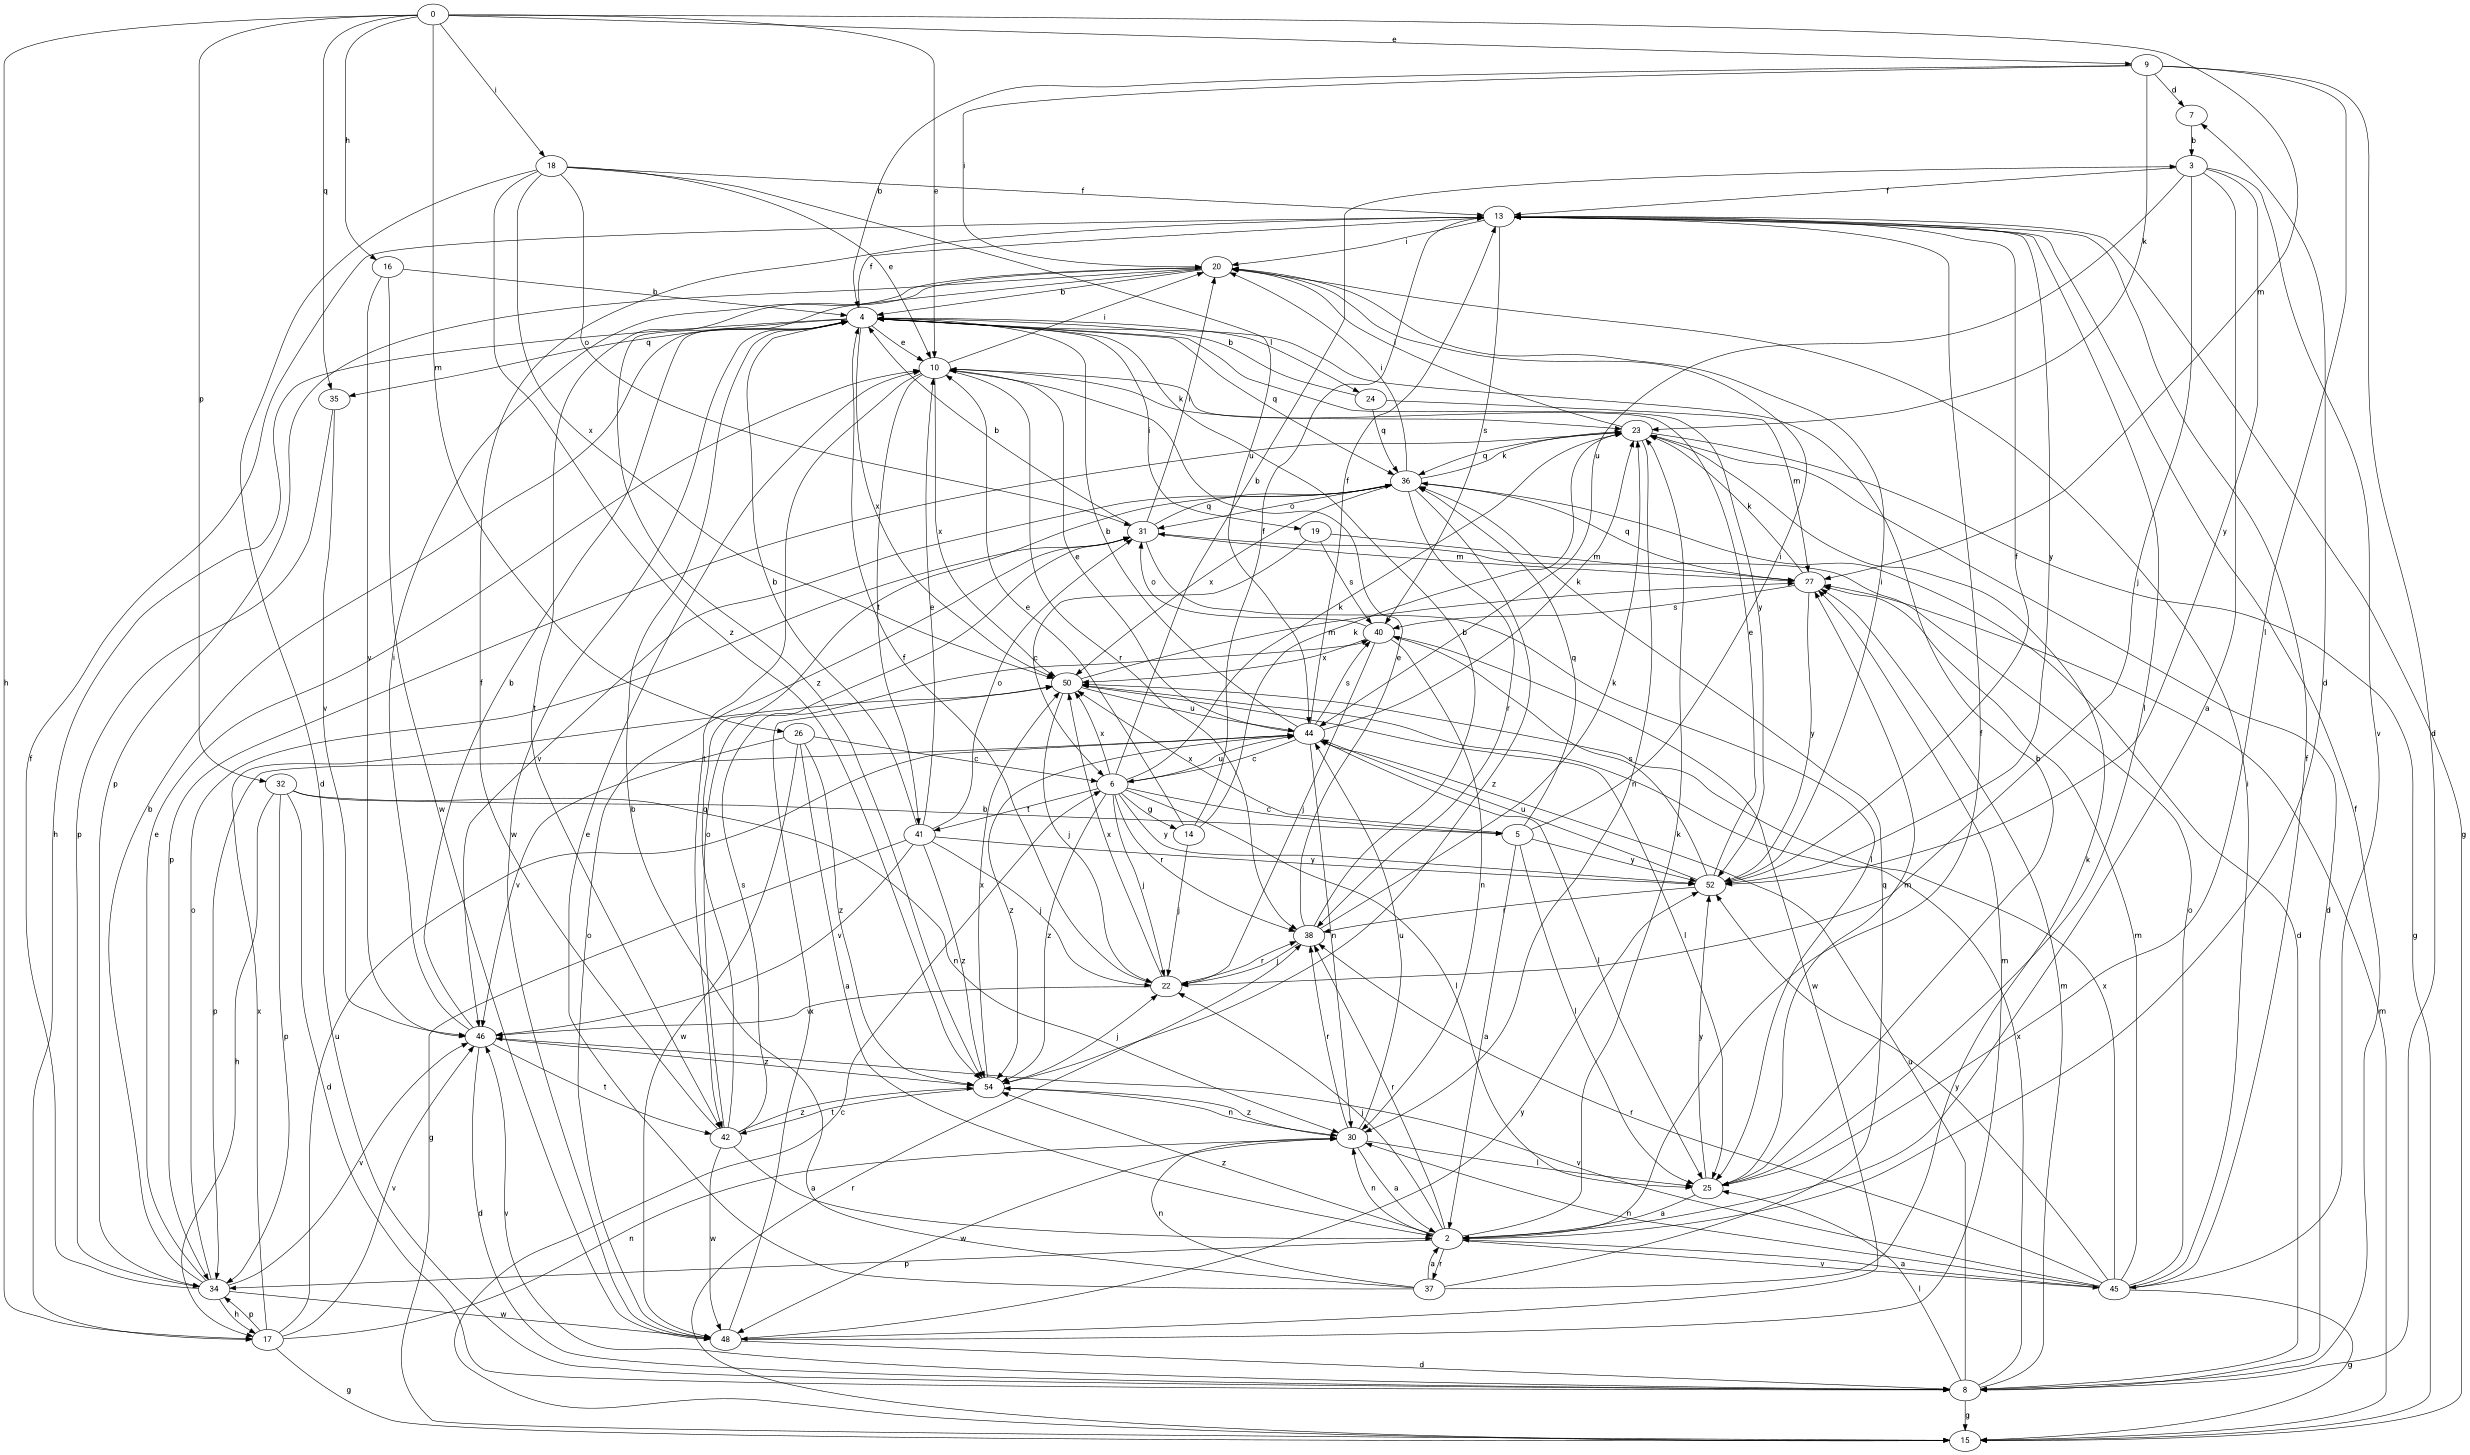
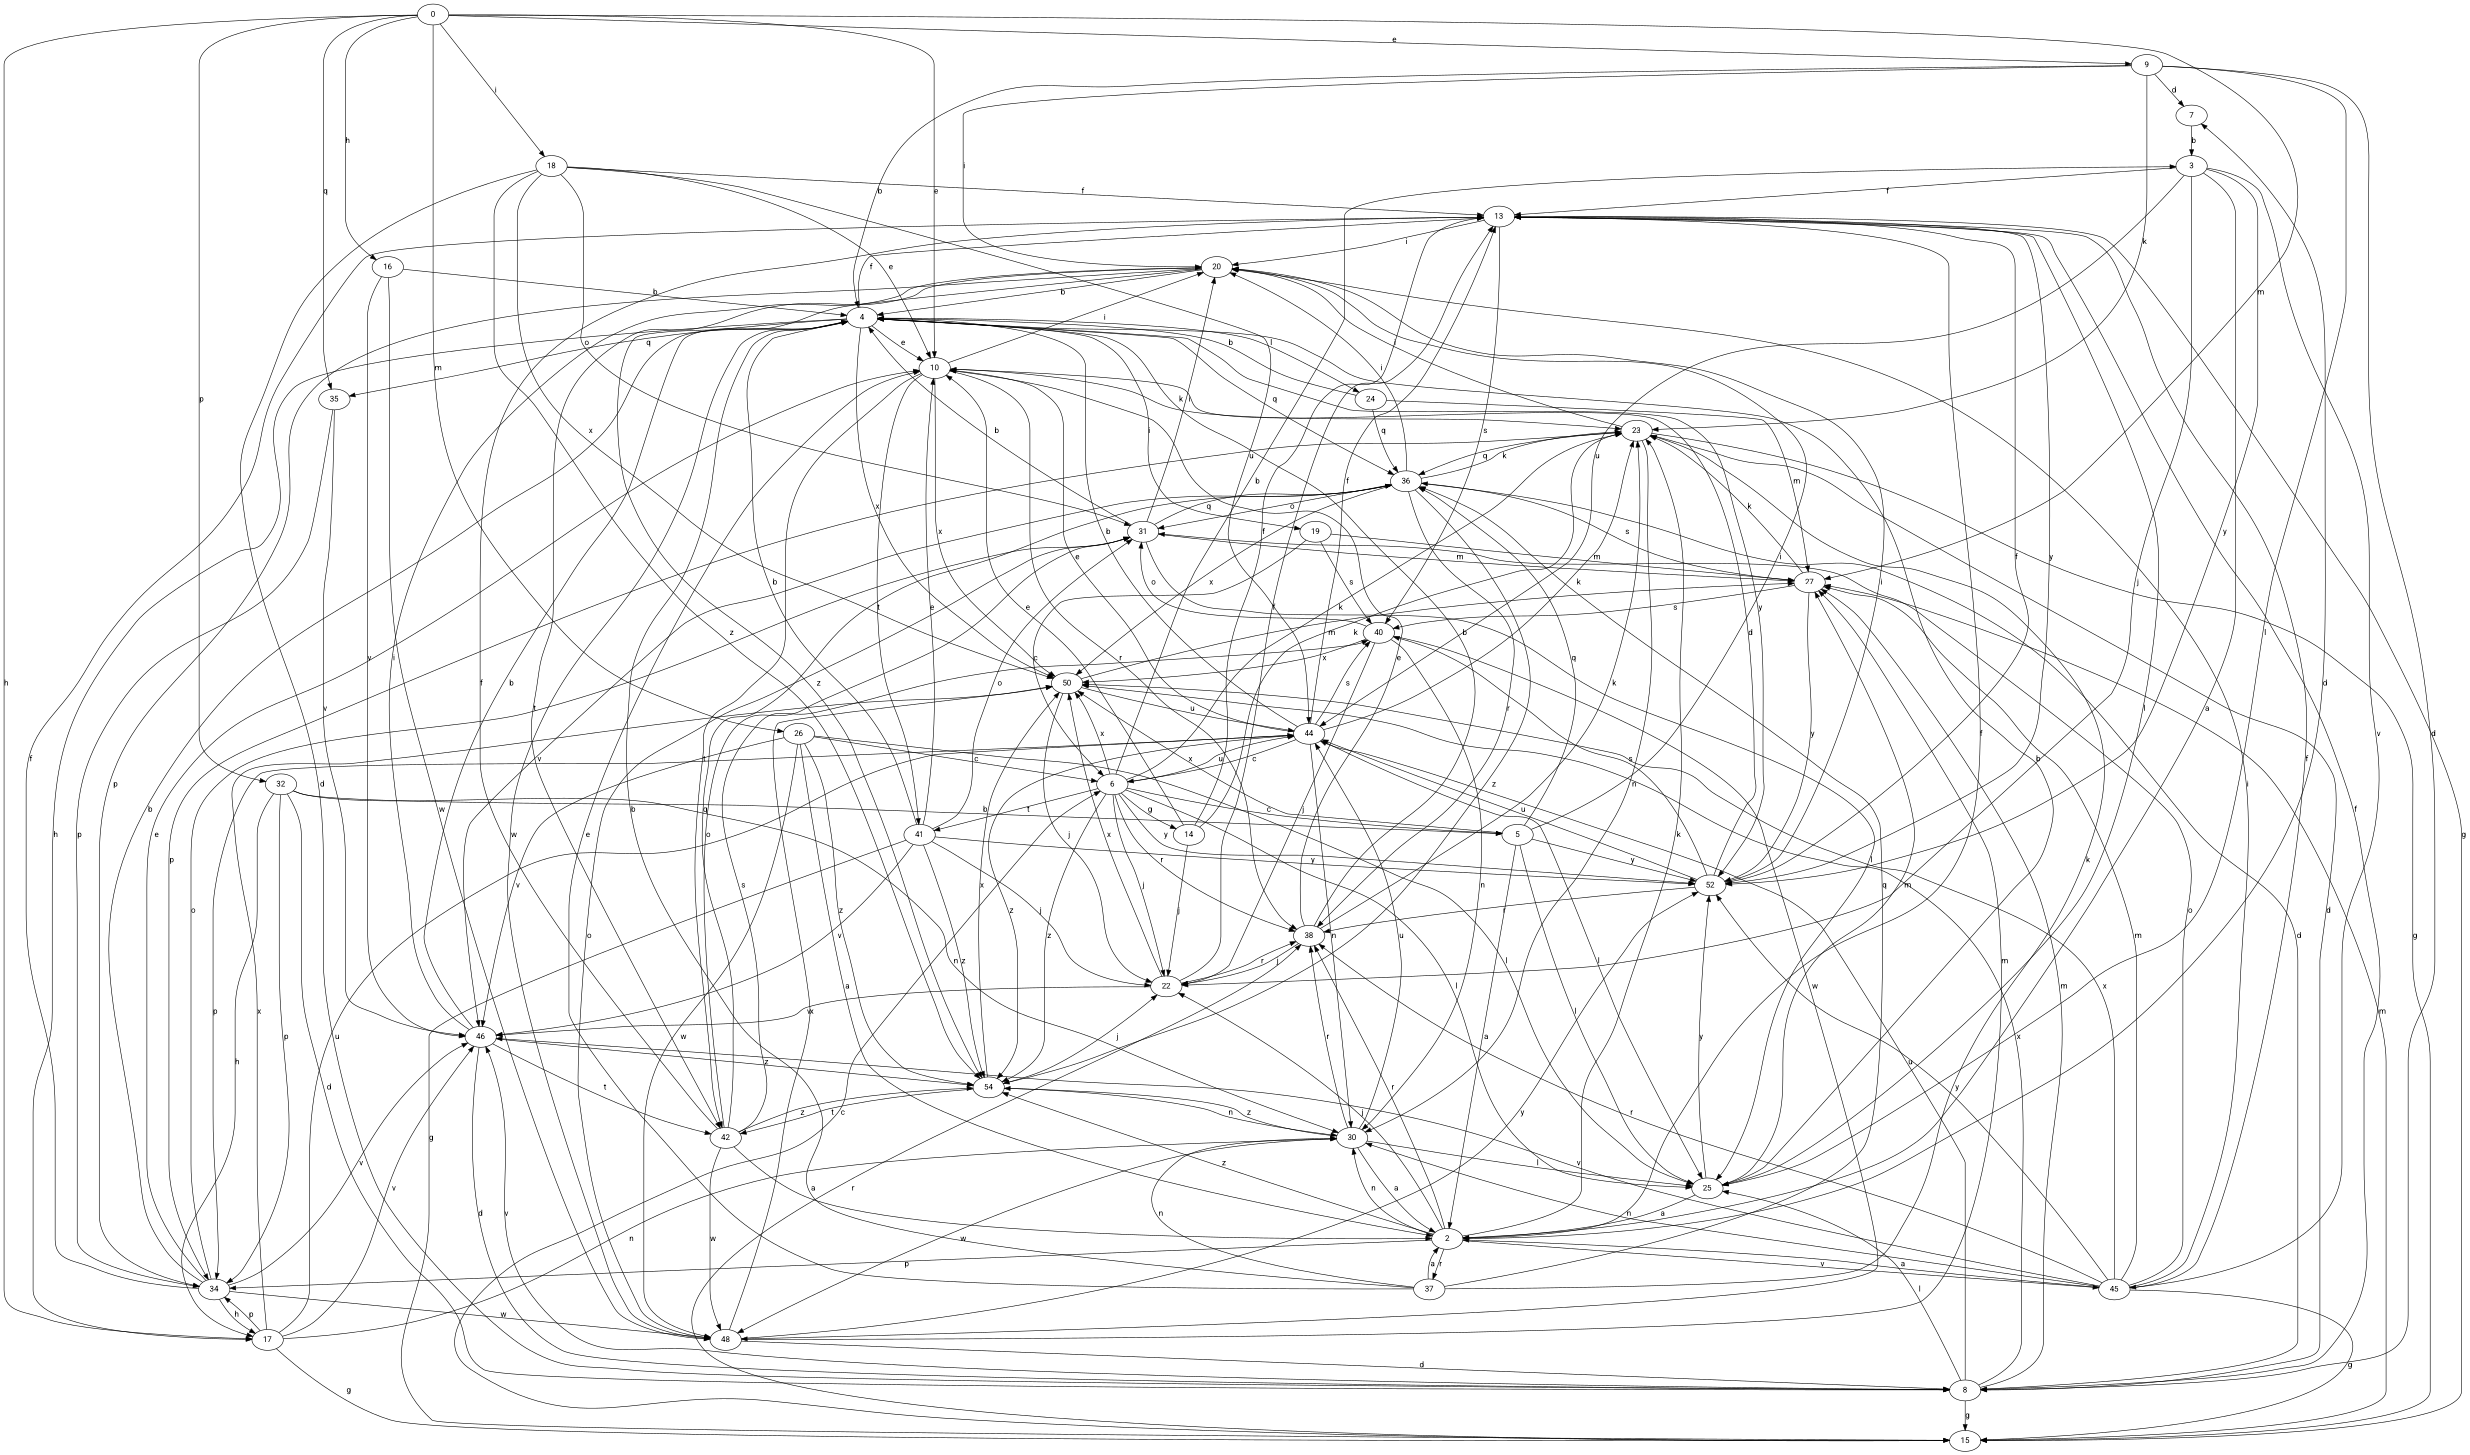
edge "27" -> "36": label "q" -> "s"
edge "52" -> "10": label "e" -> "d"
edge "22" -> "4": now "22" -> "13"
edge "50" -> "25": now "26" -> "25"
